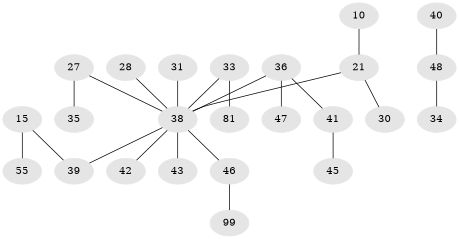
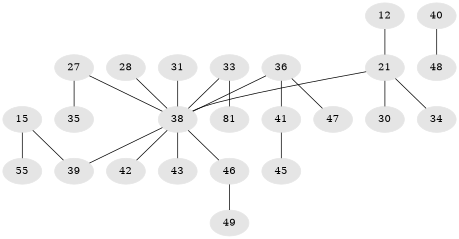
node "10": label "10" -> "12"
edge "48" -- "34": now "21" -- "34"
node "99": label "99" -> "49"
